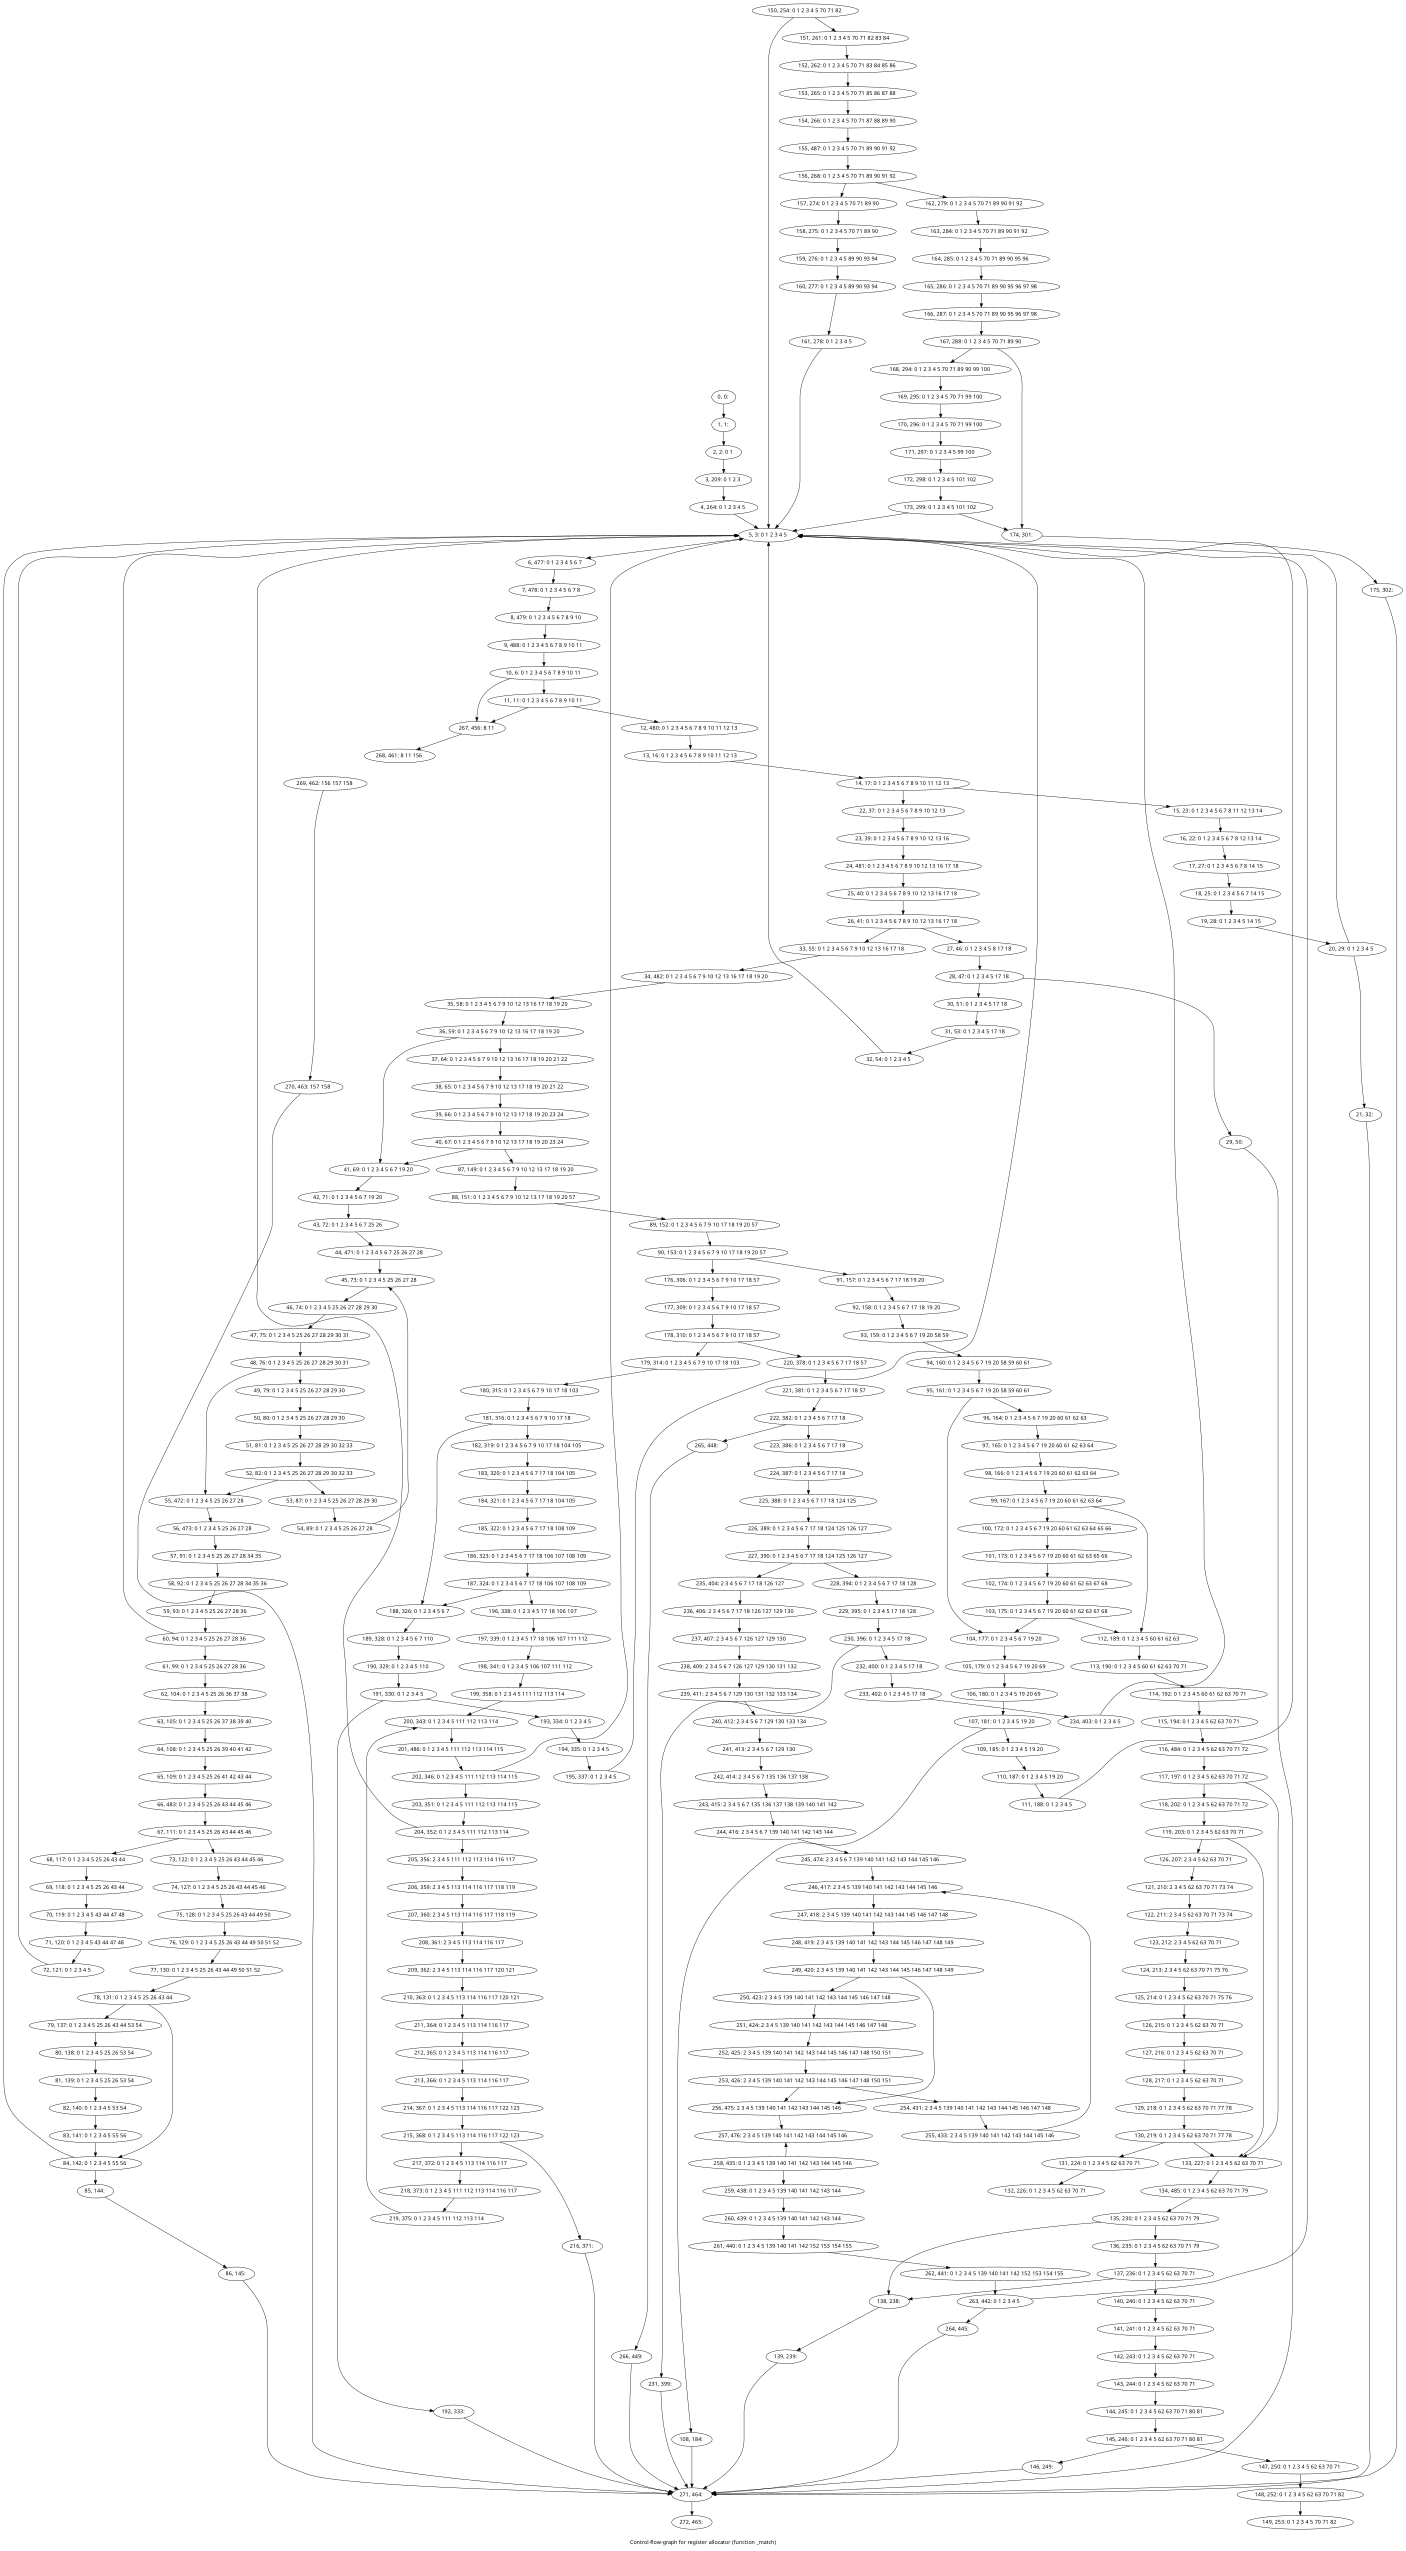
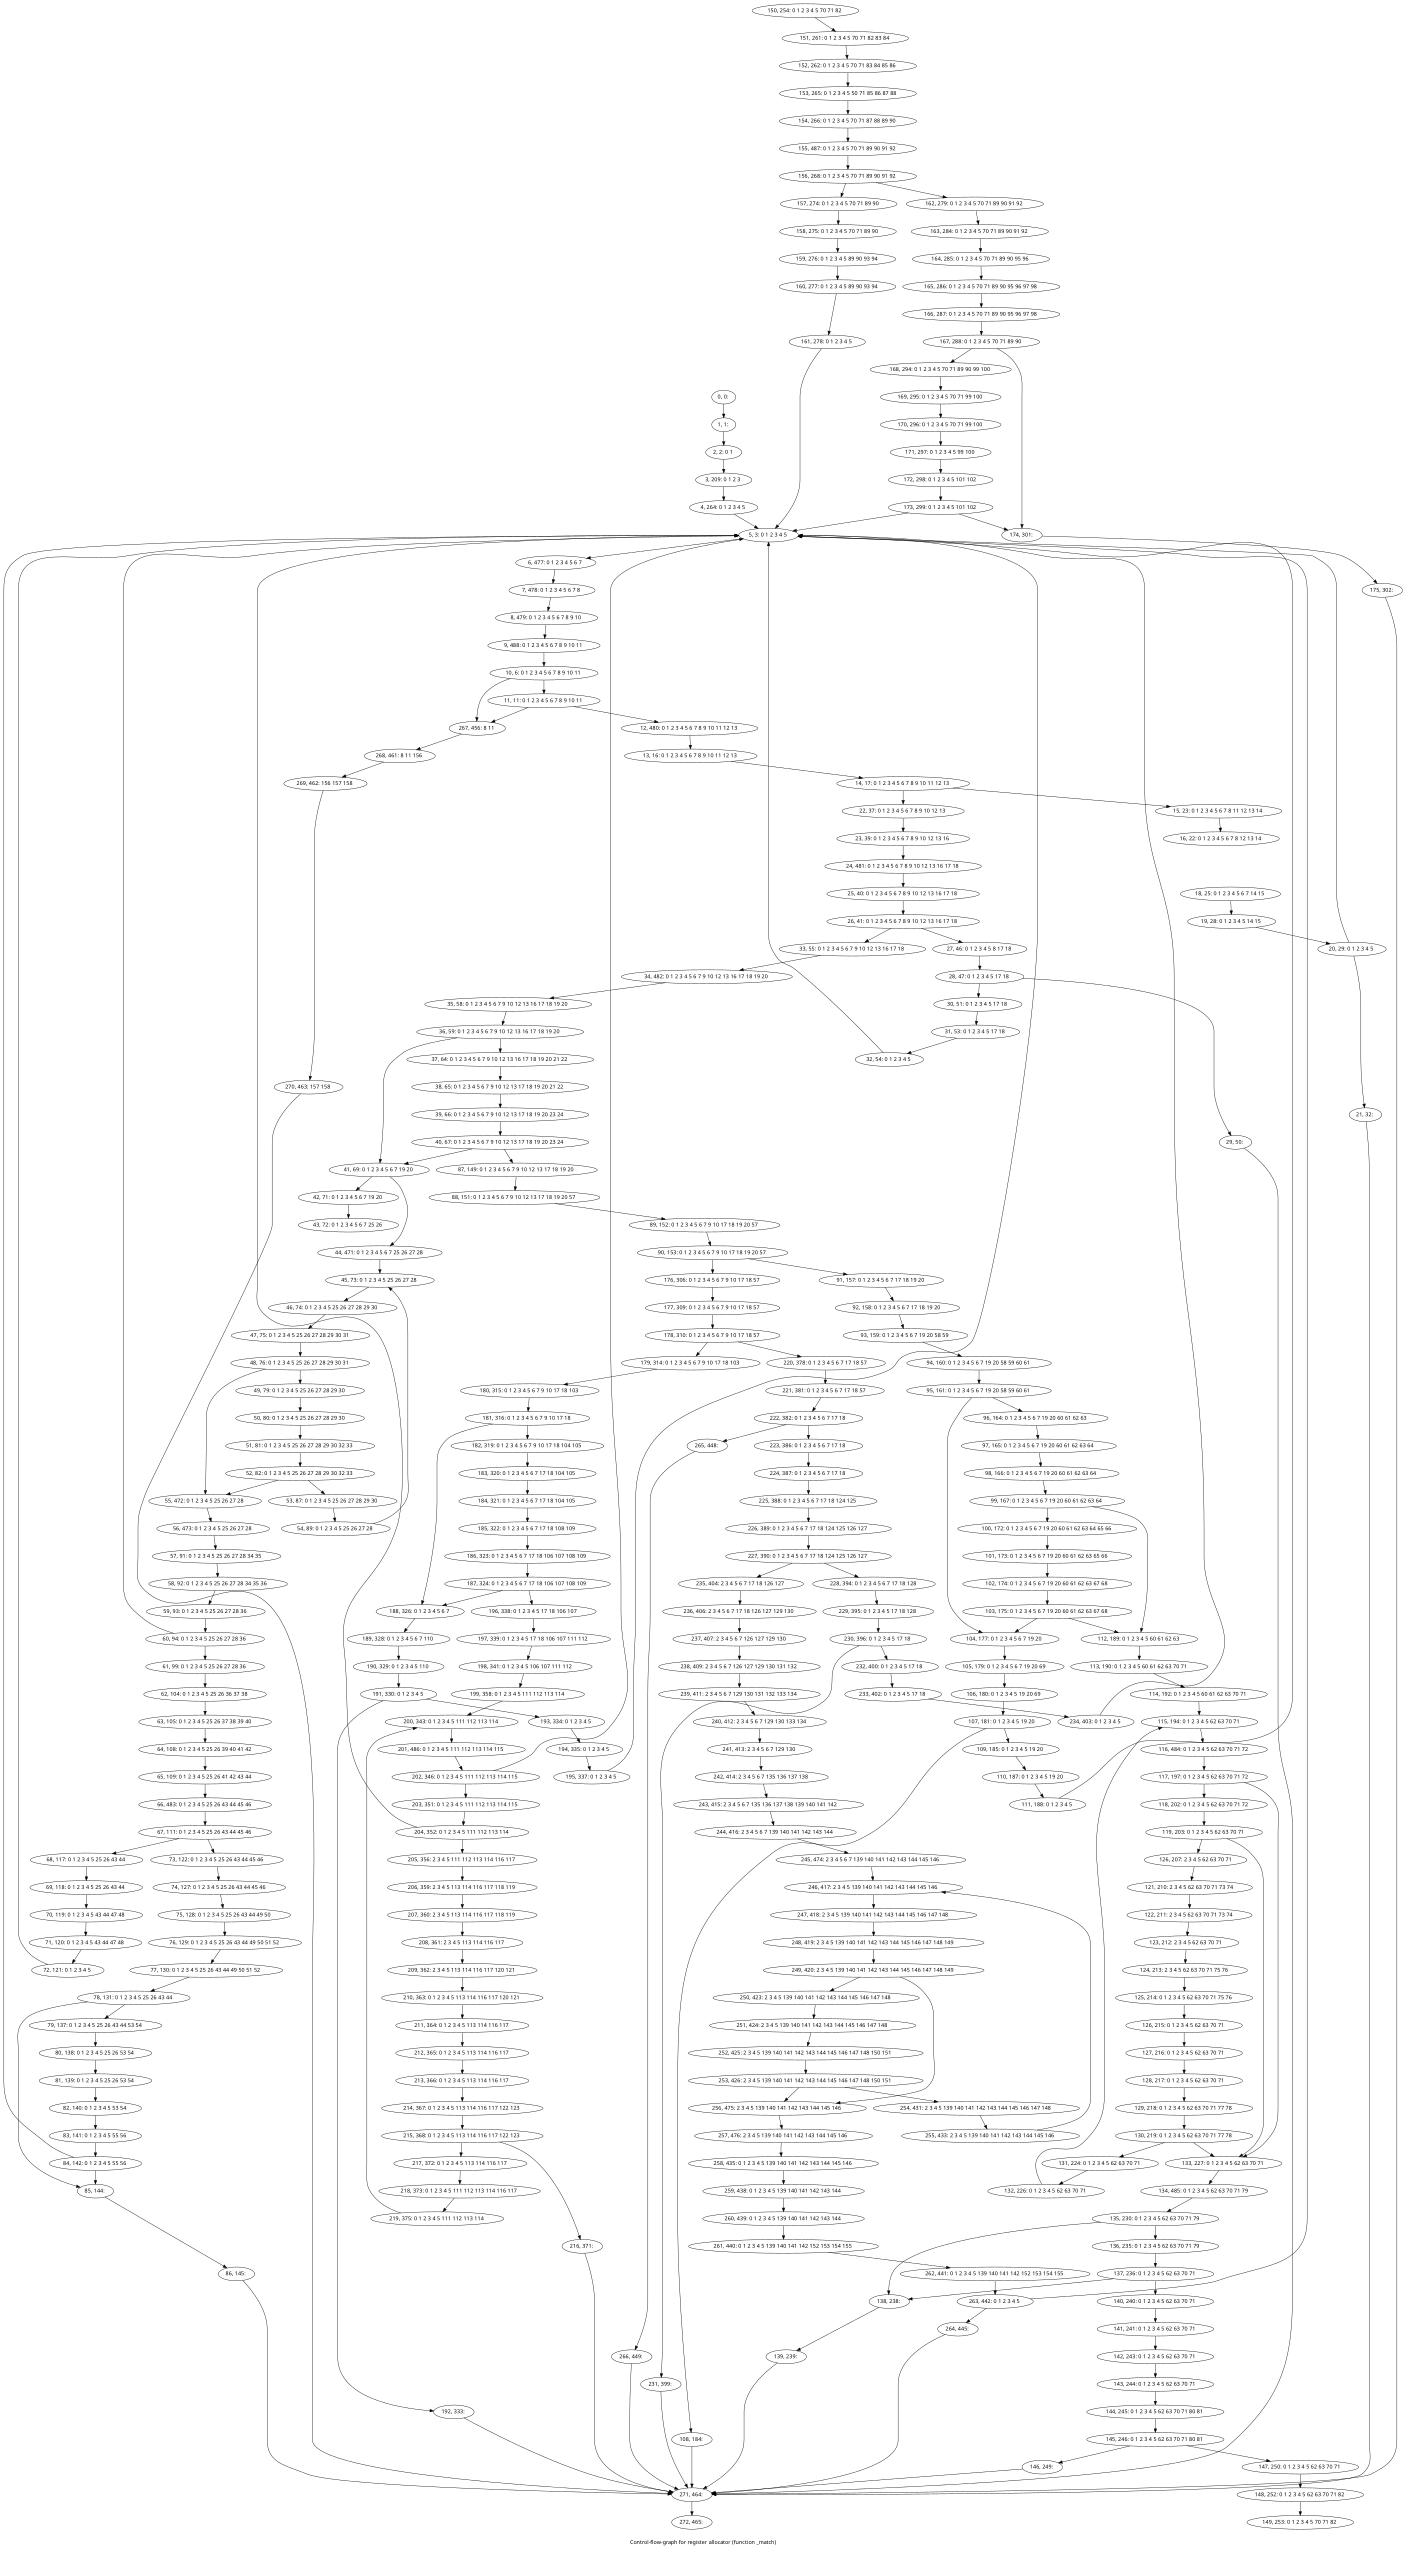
node "153, 265: 0 1 2 3 4 5 70 71 85 86 87 88": label "153, 265: 0 1 2 3 4 5 70 71 85 86 87 88" -> "153, 265: 0 1 2 3 4 5 50 71 85 86 87 88"
edge "150, 254: 0 1 2 3 4 5 70 71 82" -> "5, 3: 0 1 2 3 4 5": removed
edge "268, 461: 8 11 156" -> "269, 462: 156 157 158": added
node "17, 27: 0 1 2 3 4 5 6 7 8 14 15": removed
edge "43, 72: 0 1 2 3 4 5 6 7 25 26" -> "44, 471: 0 1 2 3 4 5 6 7 25 26 27 28": now "41, 69: 0 1 2 3 4 5 6 7 19 20" -> "44, 471: 0 1 2 3 4 5 6 7 25 26 27 28"
edge "132, 226: 0 1 2 3 4 5 62 63 70 71" -> "115, 194: 0 1 2 3 4 5 62 63 70 71": added
edge "78, 131: 0 1 2 3 4 5 25 26 43 44" -> "84, 142: 0 1 2 3 4 5 55 56": now "78, 131: 0 1 2 3 4 5 25 26 43 44" -> "85, 144:"
edge "258, 435: 0 1 2 3 4 5 139 140 141 142 143 144 145 146" -> "257, 476: 2 3 4 5 139 140 141 142 143 144 145 146": reversed
